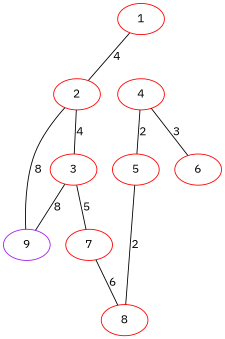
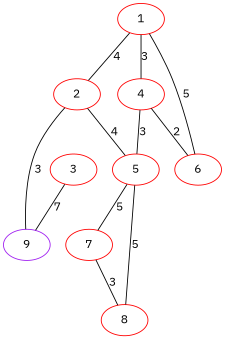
edge "1" -- "4": added, label "3"
edge "1" -- "6": added, label "5"
edge "2" -- "3": now "2" -- "5"
edge "4" -- "5": label "2" -> "3"
edge "4" -- "6": label "3" -> "2"
edge "2" -- "9": label "8" -> "3"
edge "3" -- "9": label "8" -> "7"
edge "3" -- "7": now "5" -- "7"
edge "5" -- "8": label "2" -> "5"
edge "7" -- "8": label "6" -> "3"
